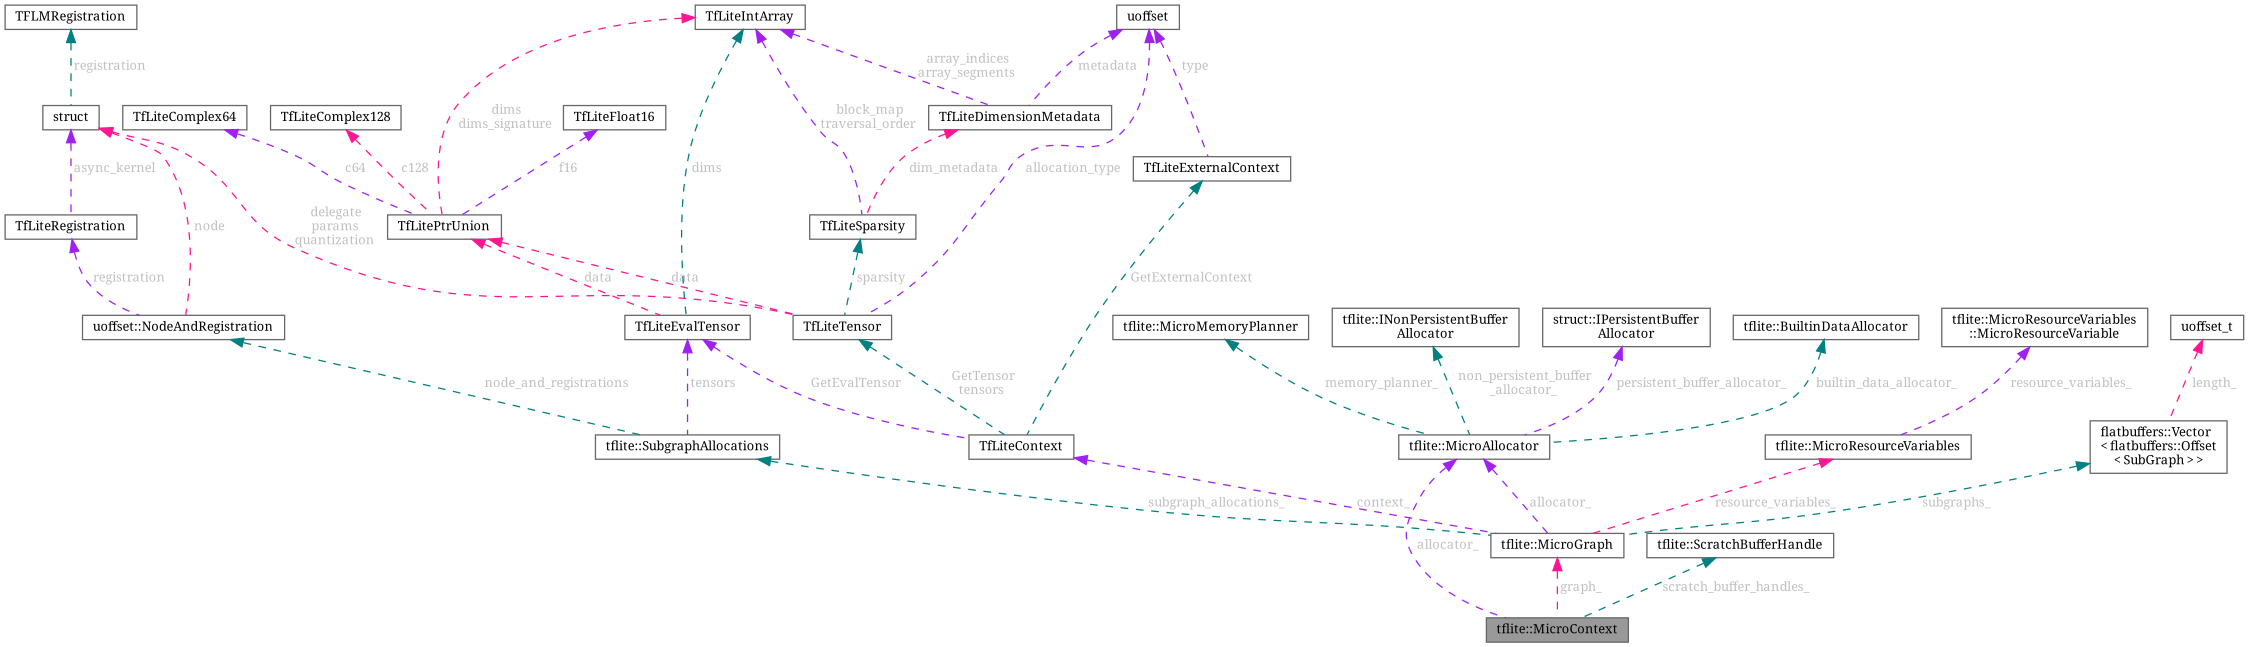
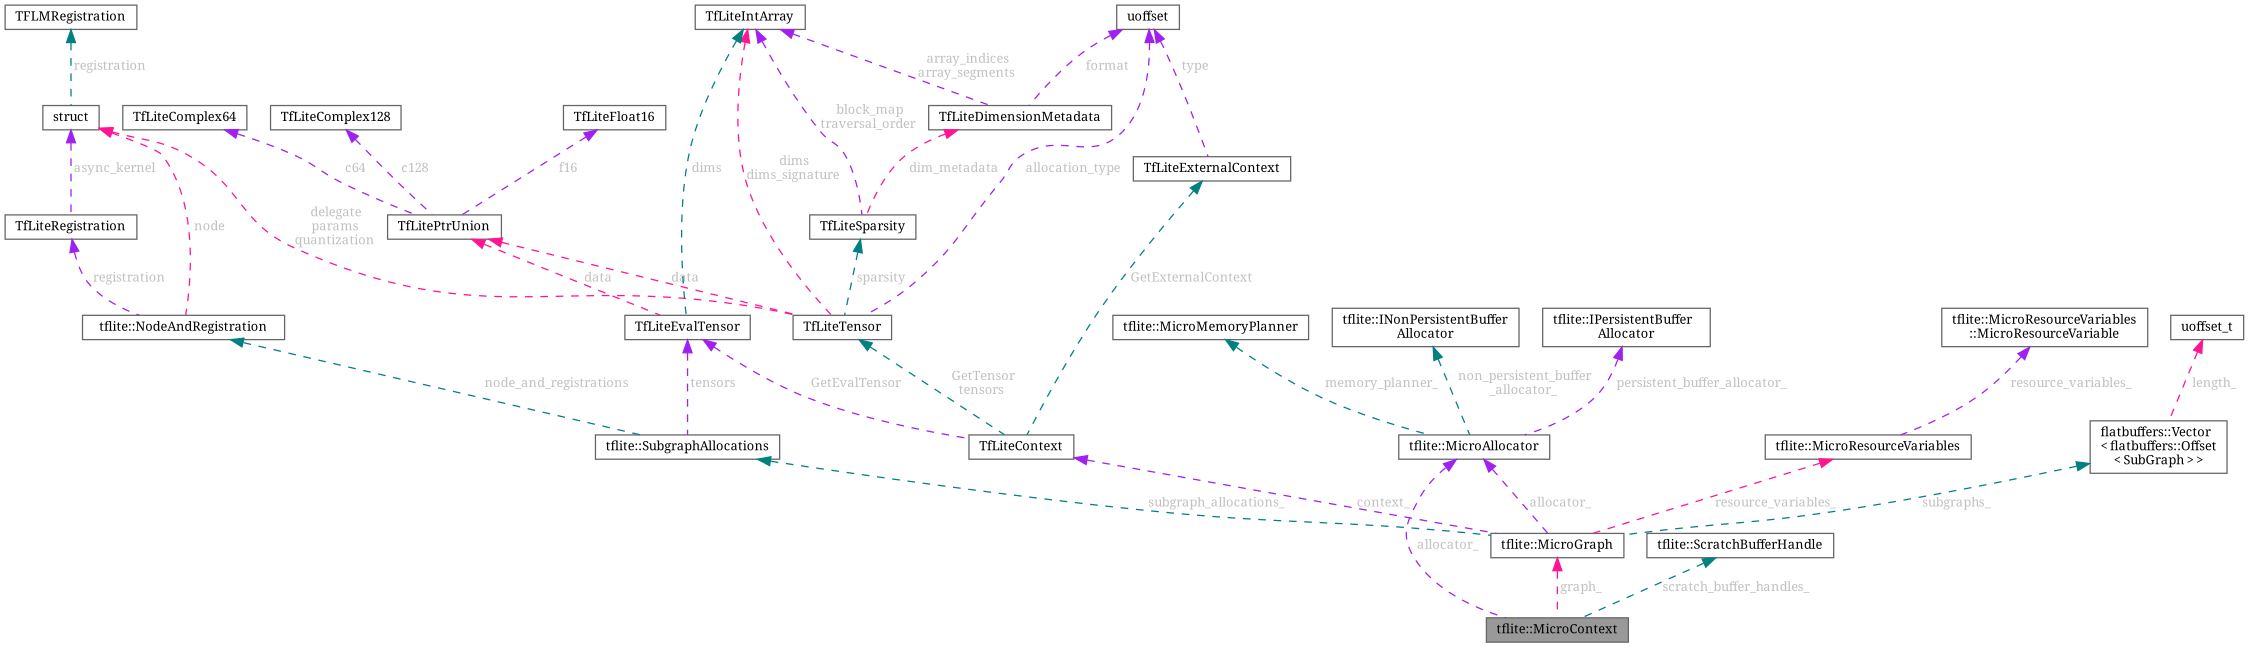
edge "TfLitePtrUnion" -> "TfLiteIntArray": now "TfLiteTensor" -> "TfLiteIntArray"
edge "TfLiteDimensionMetadata" -> "uoffset": label " metadata" -> " format"
edge "TfLitePtrUnion" -> "TfLiteComplex128": color deeppink -> purple
node "uoffset::NodeAndRegistration": label "uoffset::NodeAndRegistration" -> "tflite::NodeAndRegistration"
node "struct::IPersistentBuffer Allocator": label "struct::IPersistentBuffer Allocator" -> "tflite::IPersistentBuffer Allocator"
node "tflite::BuiltinDataAllocator": removed
